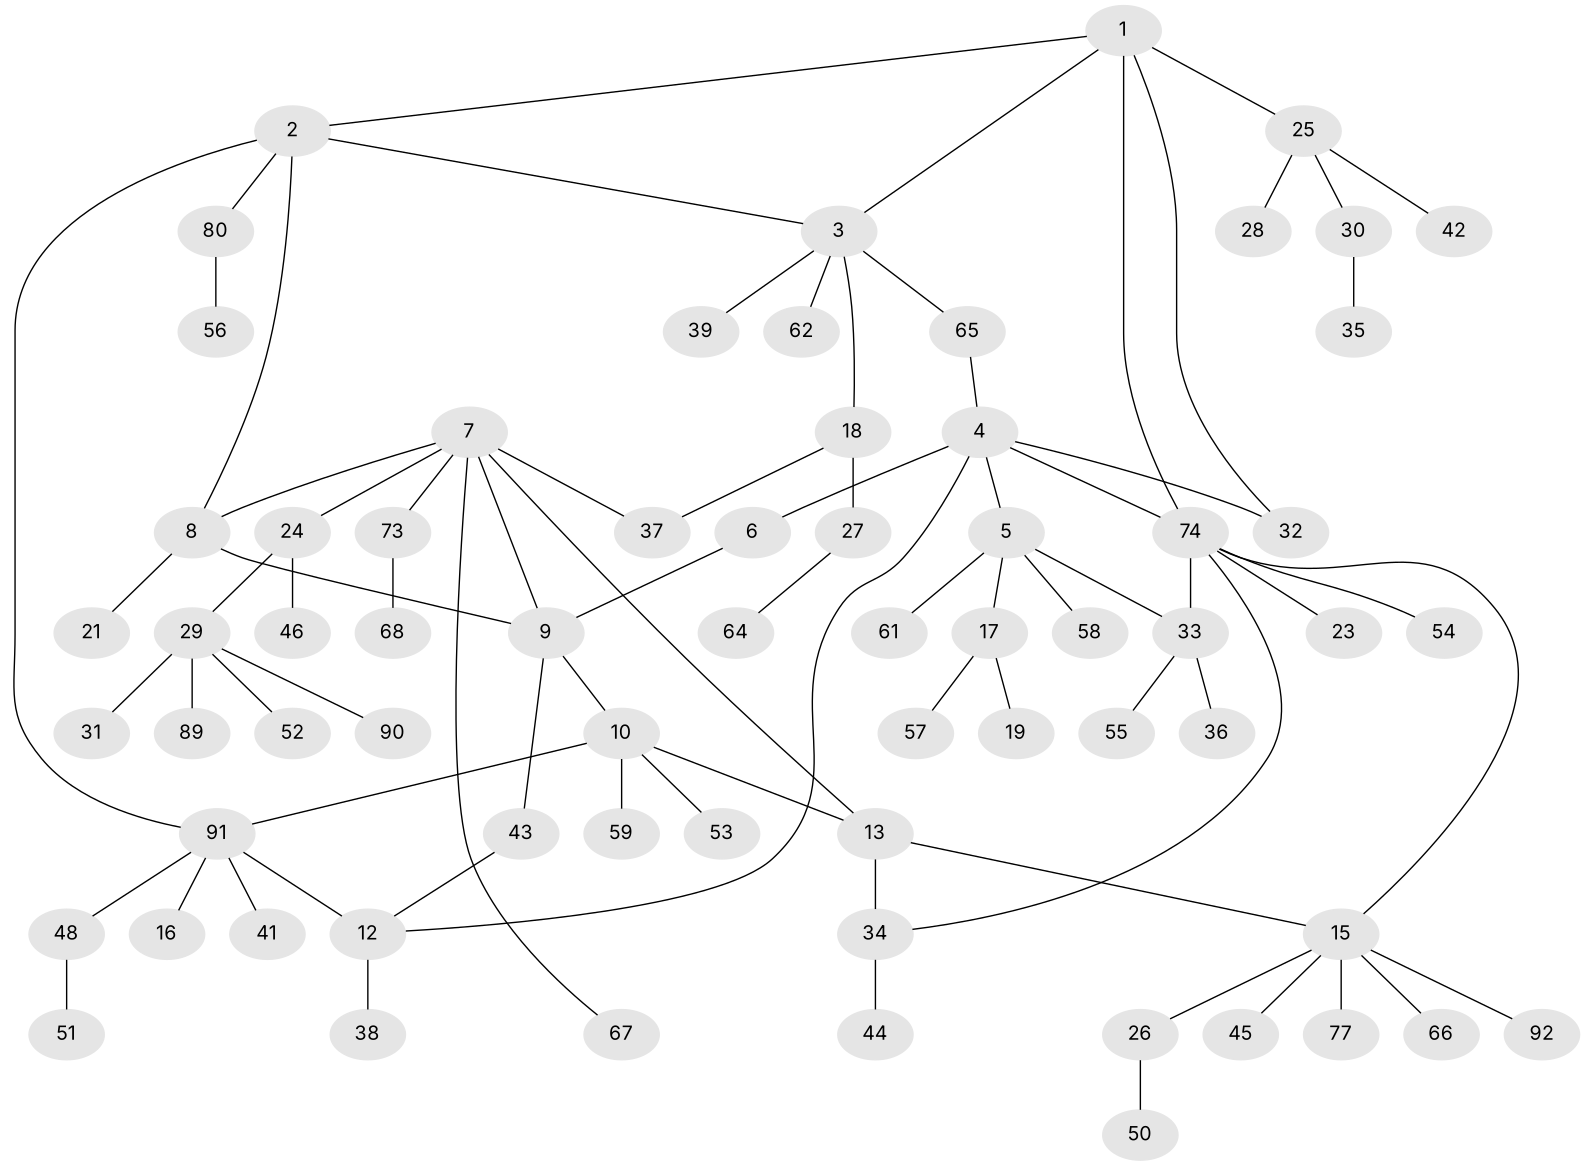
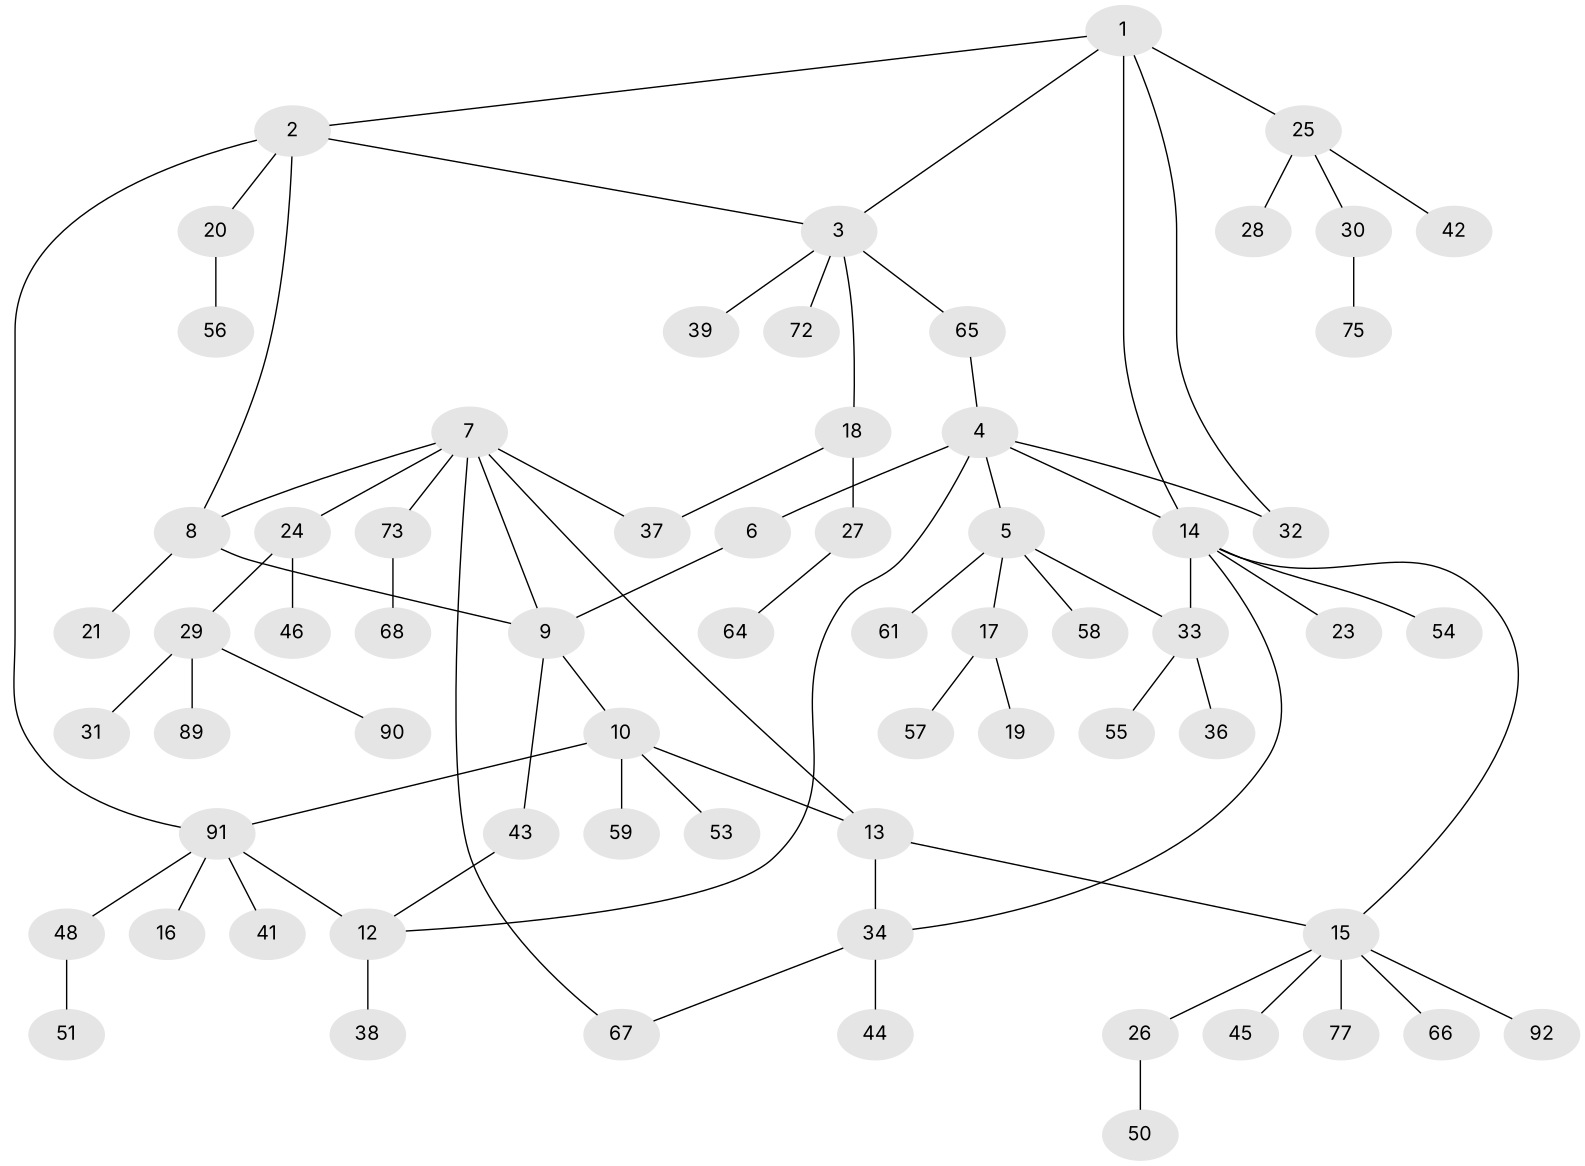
node "80": label "80" -> "20"
node "62": label "62" -> "72"
node "35": label "35" -> "75"
node "74": label "74" -> "14"
node "52": removed
edge "34" -- "67": added
